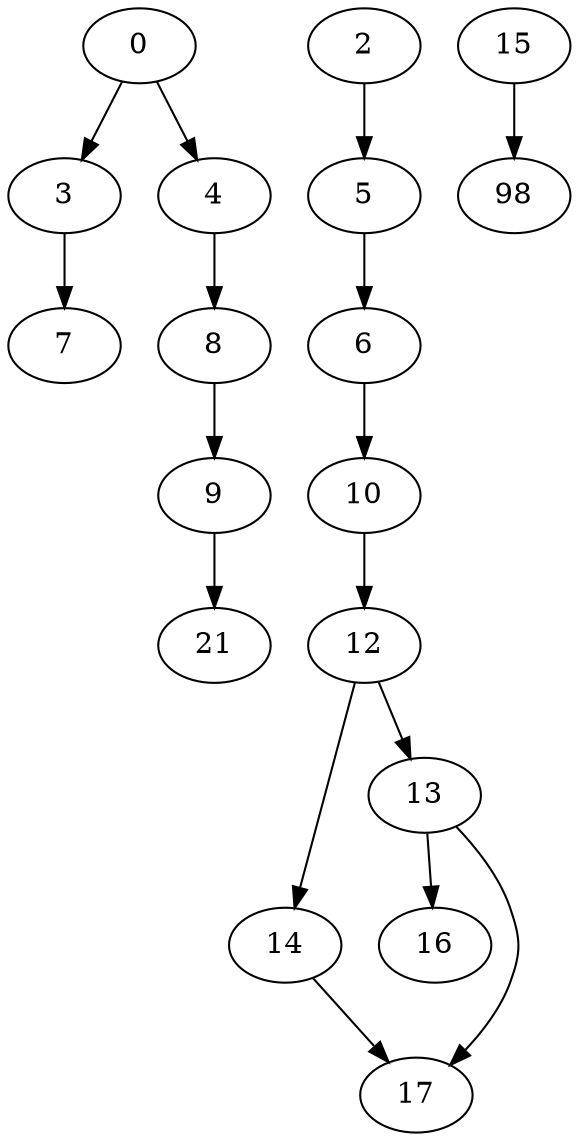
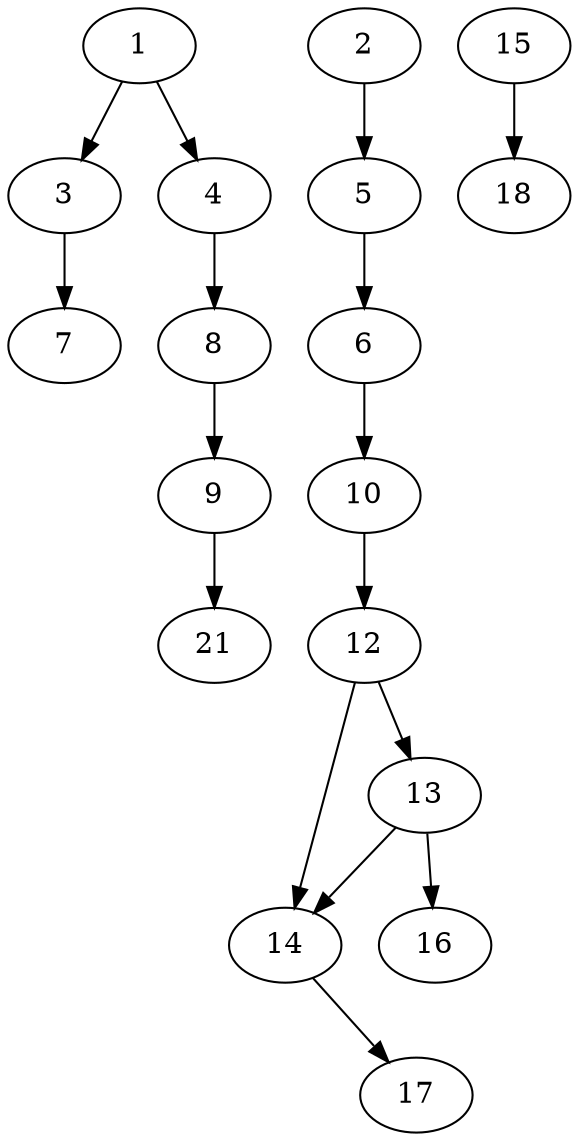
node "0": label "0" -> "1"
node "98": label "98" -> "18"
edge "13" -> "17": now "13" -> "14"
